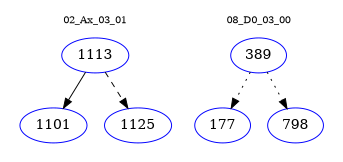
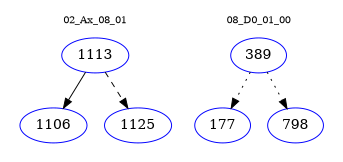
cluster "02_Ax_03_01": label "02_Ax_03_01" -> "02_Ax_08_01"
cluster "08_D0_03_00": label "08_D0_03_00" -> "08_D0_01_00"
node "1101": label "1101" -> "1106"
